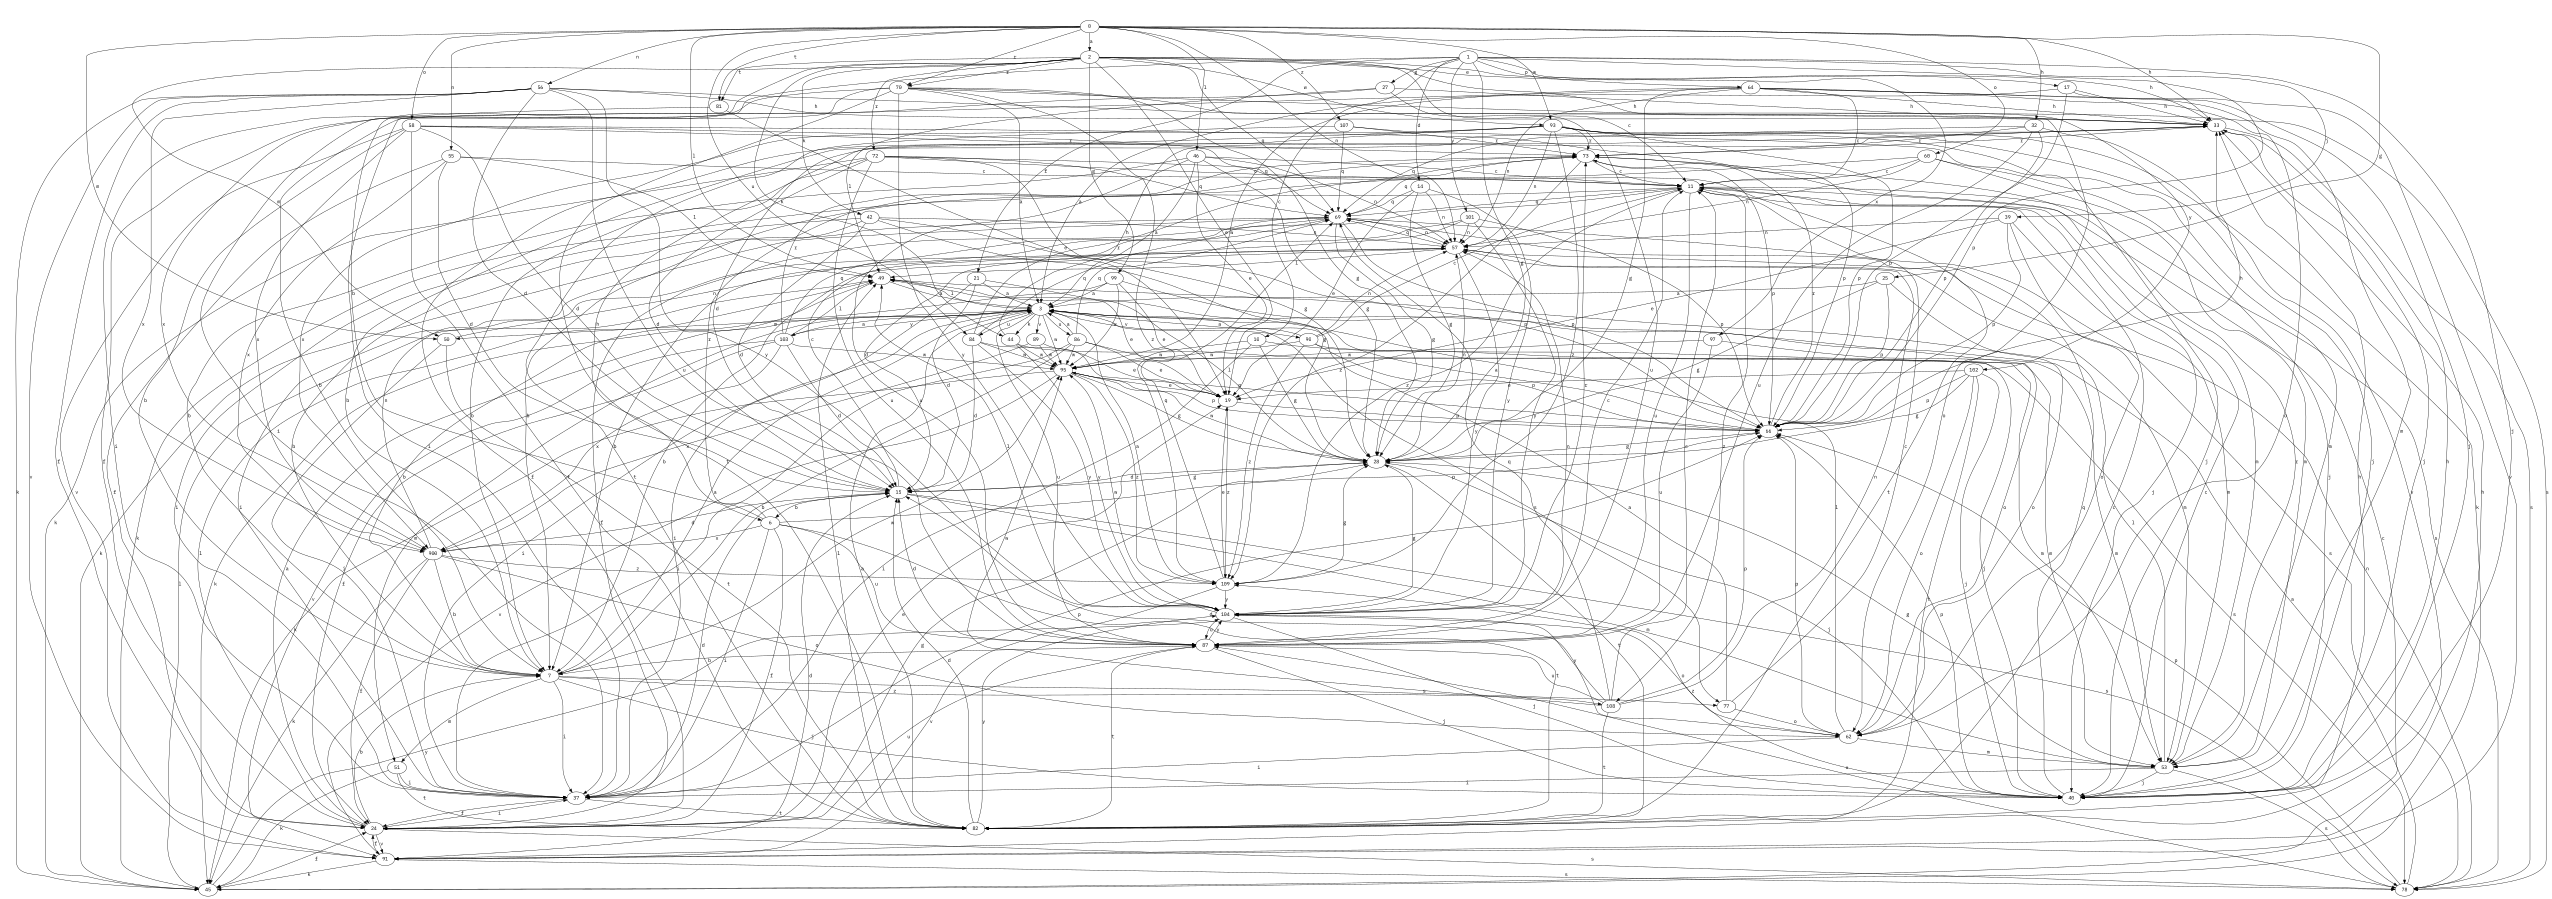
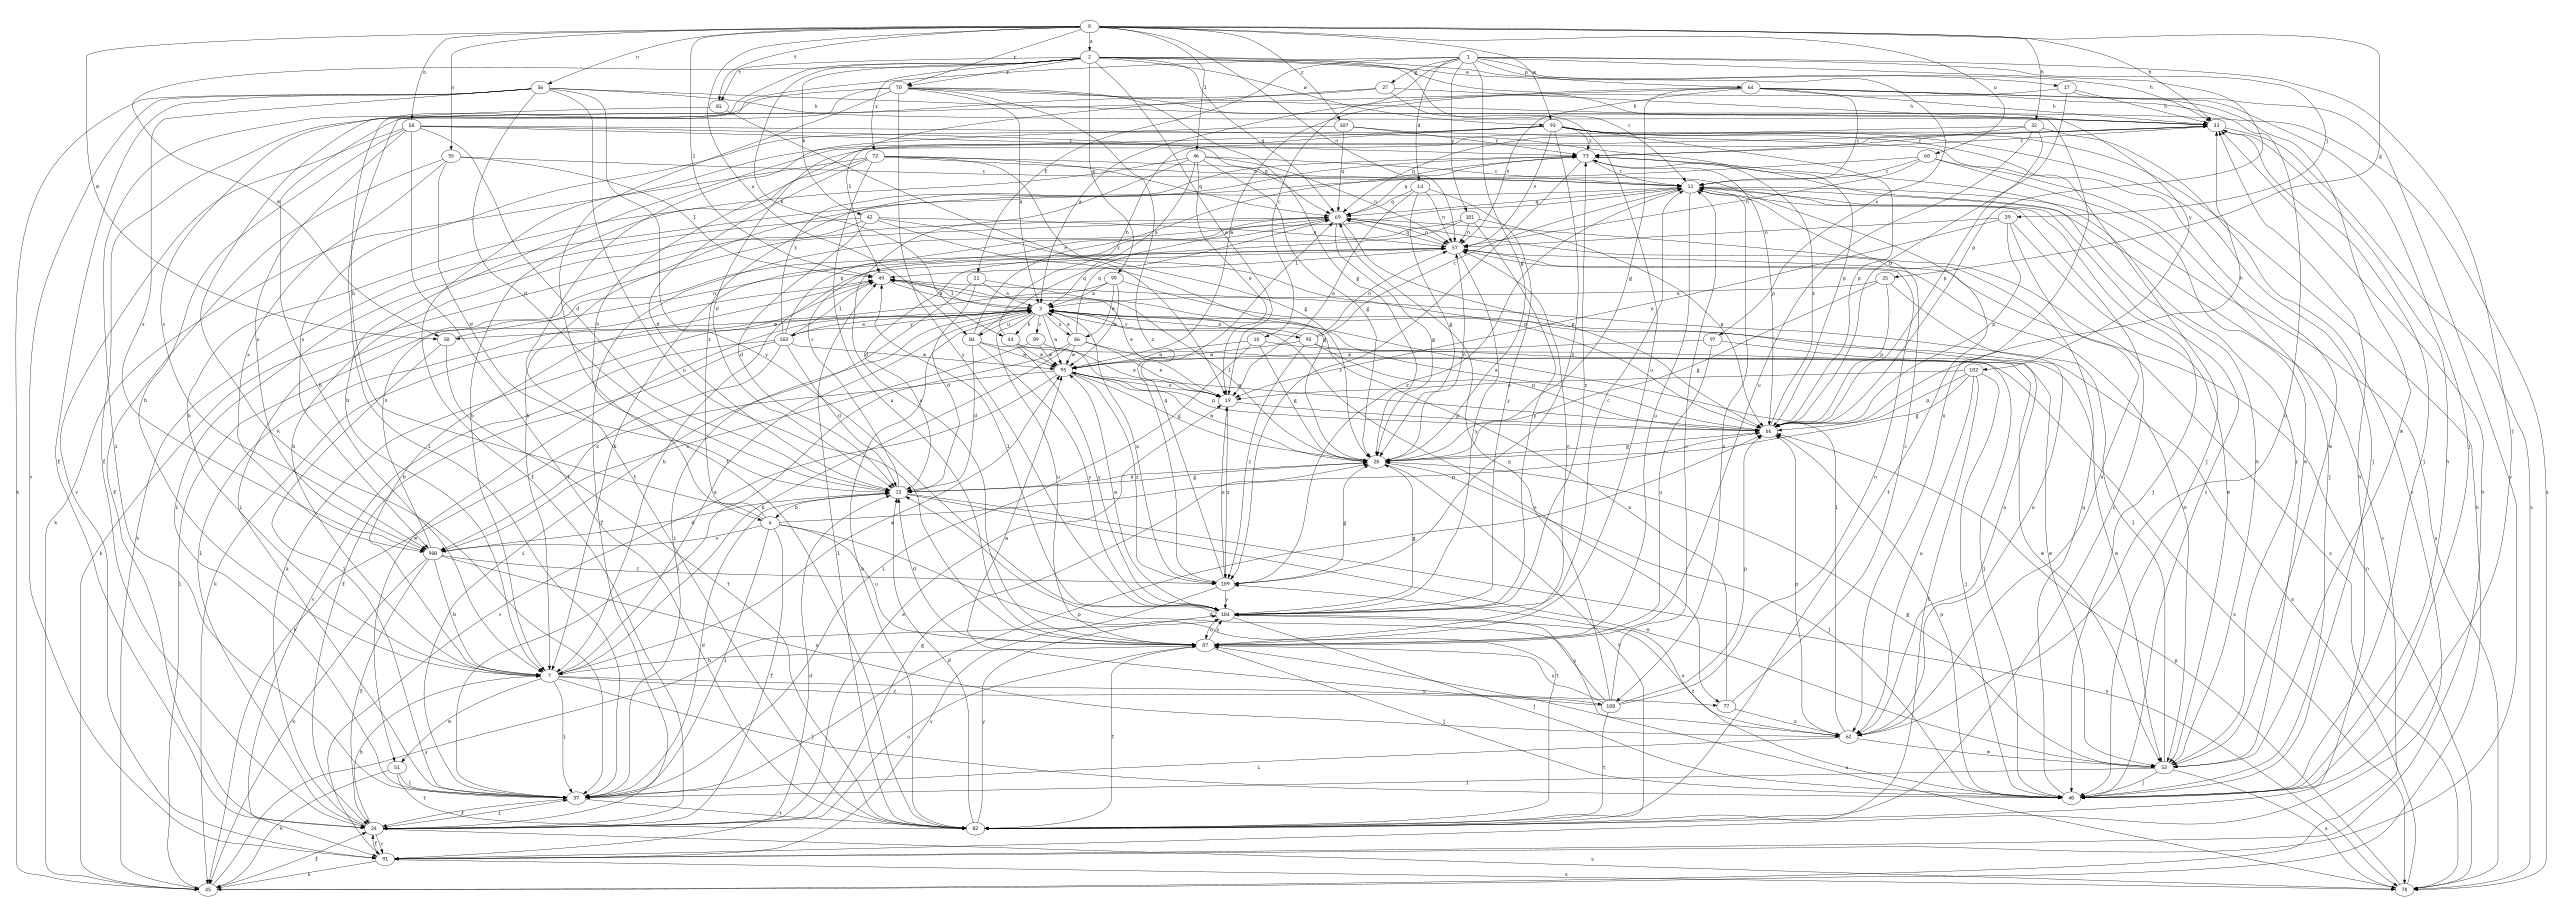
edge "99" -> "19": now "99" -> "86"
edge "1" -> "37": label "i" -> "k"
